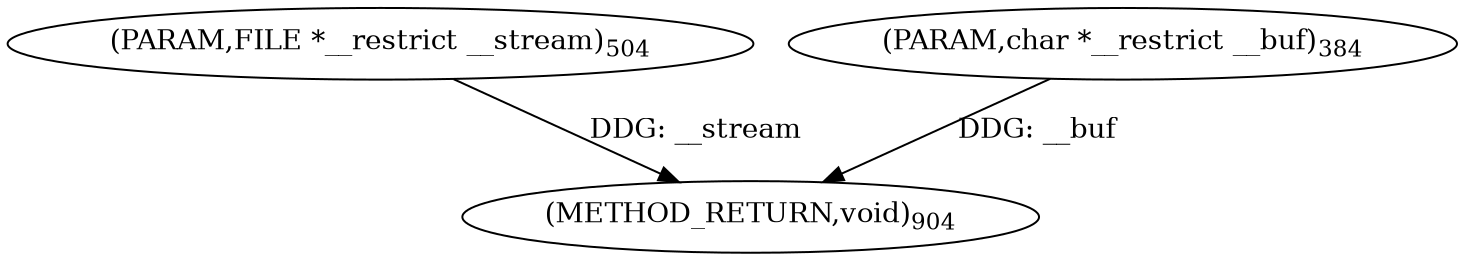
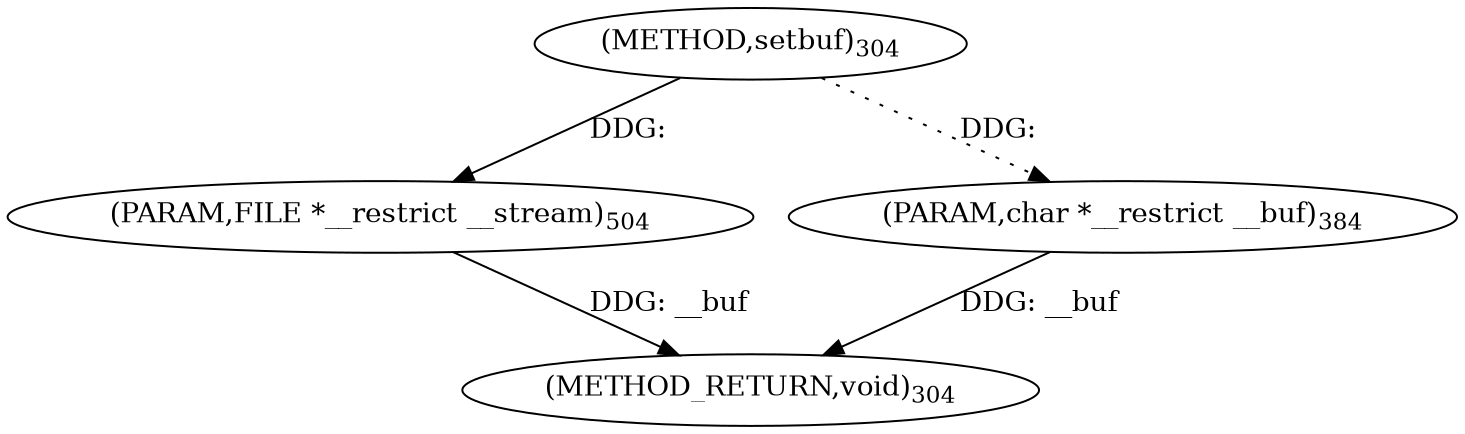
node "(METHOD,setbuf)": added
edge "(PARAM,FILE *__restrict __stream)" -> "(METHOD_RETURN,void)": label "DDG: __stream" -> "DDG: __buf"
node "(METHOD_RETURN,void)": text "904" -> "304"
